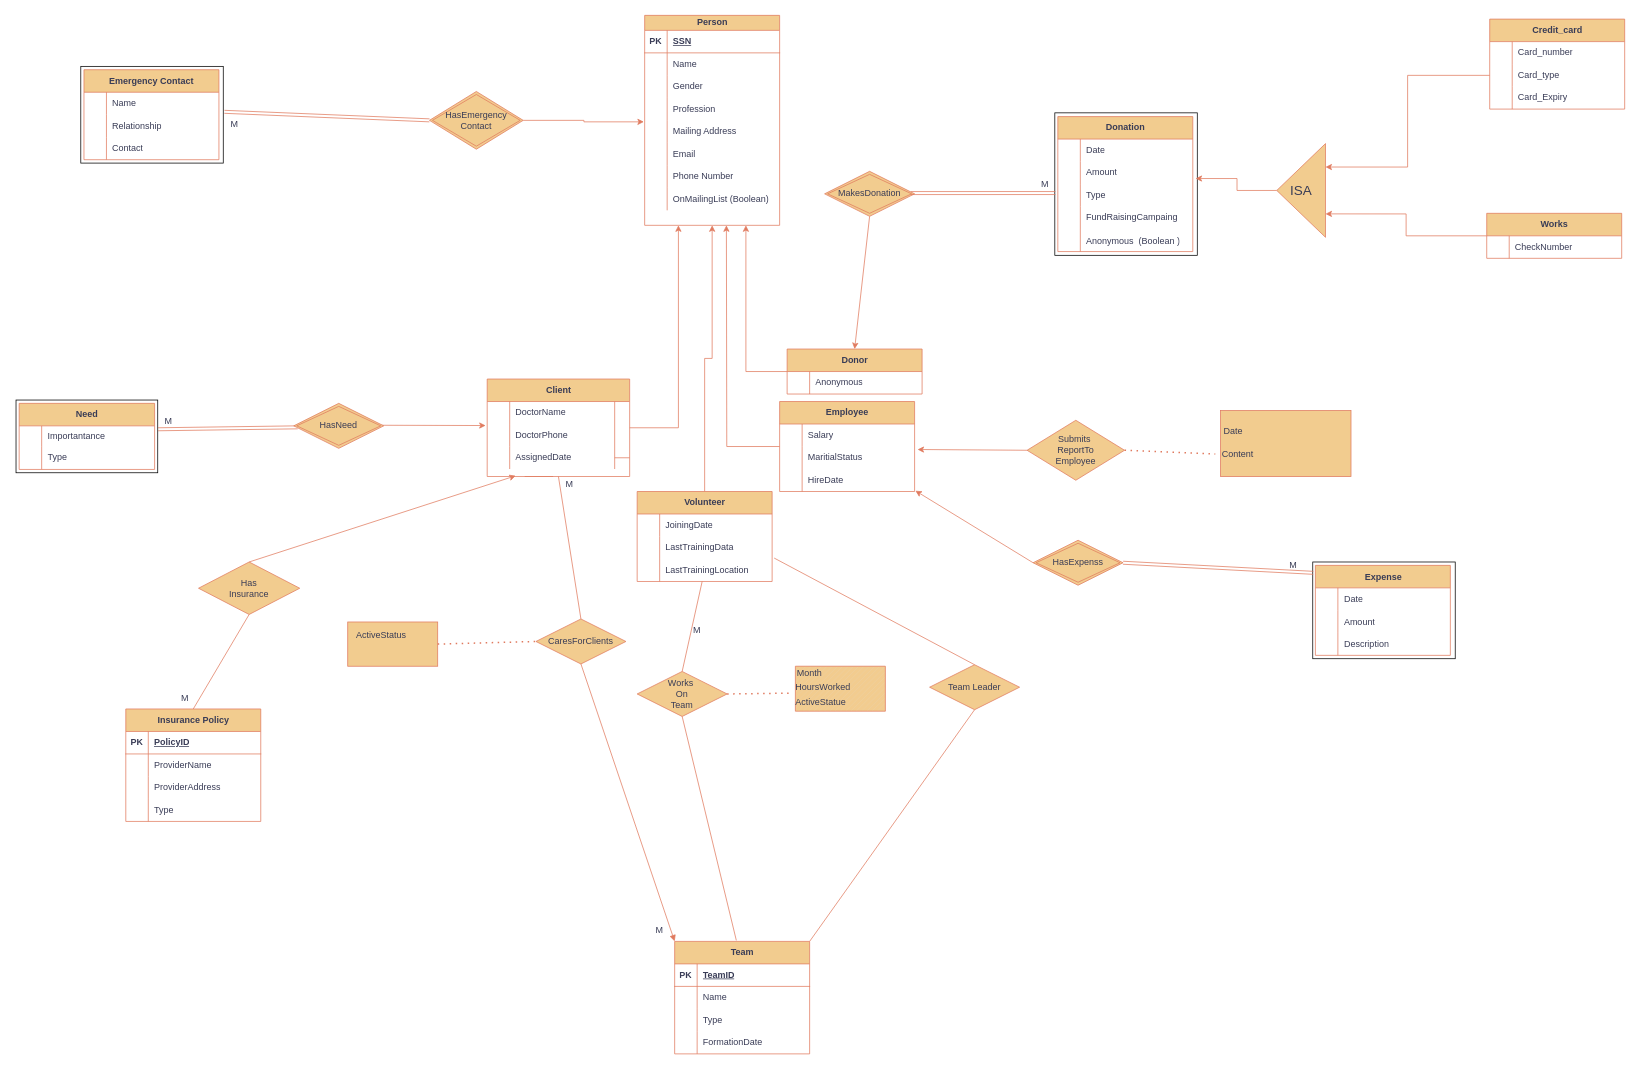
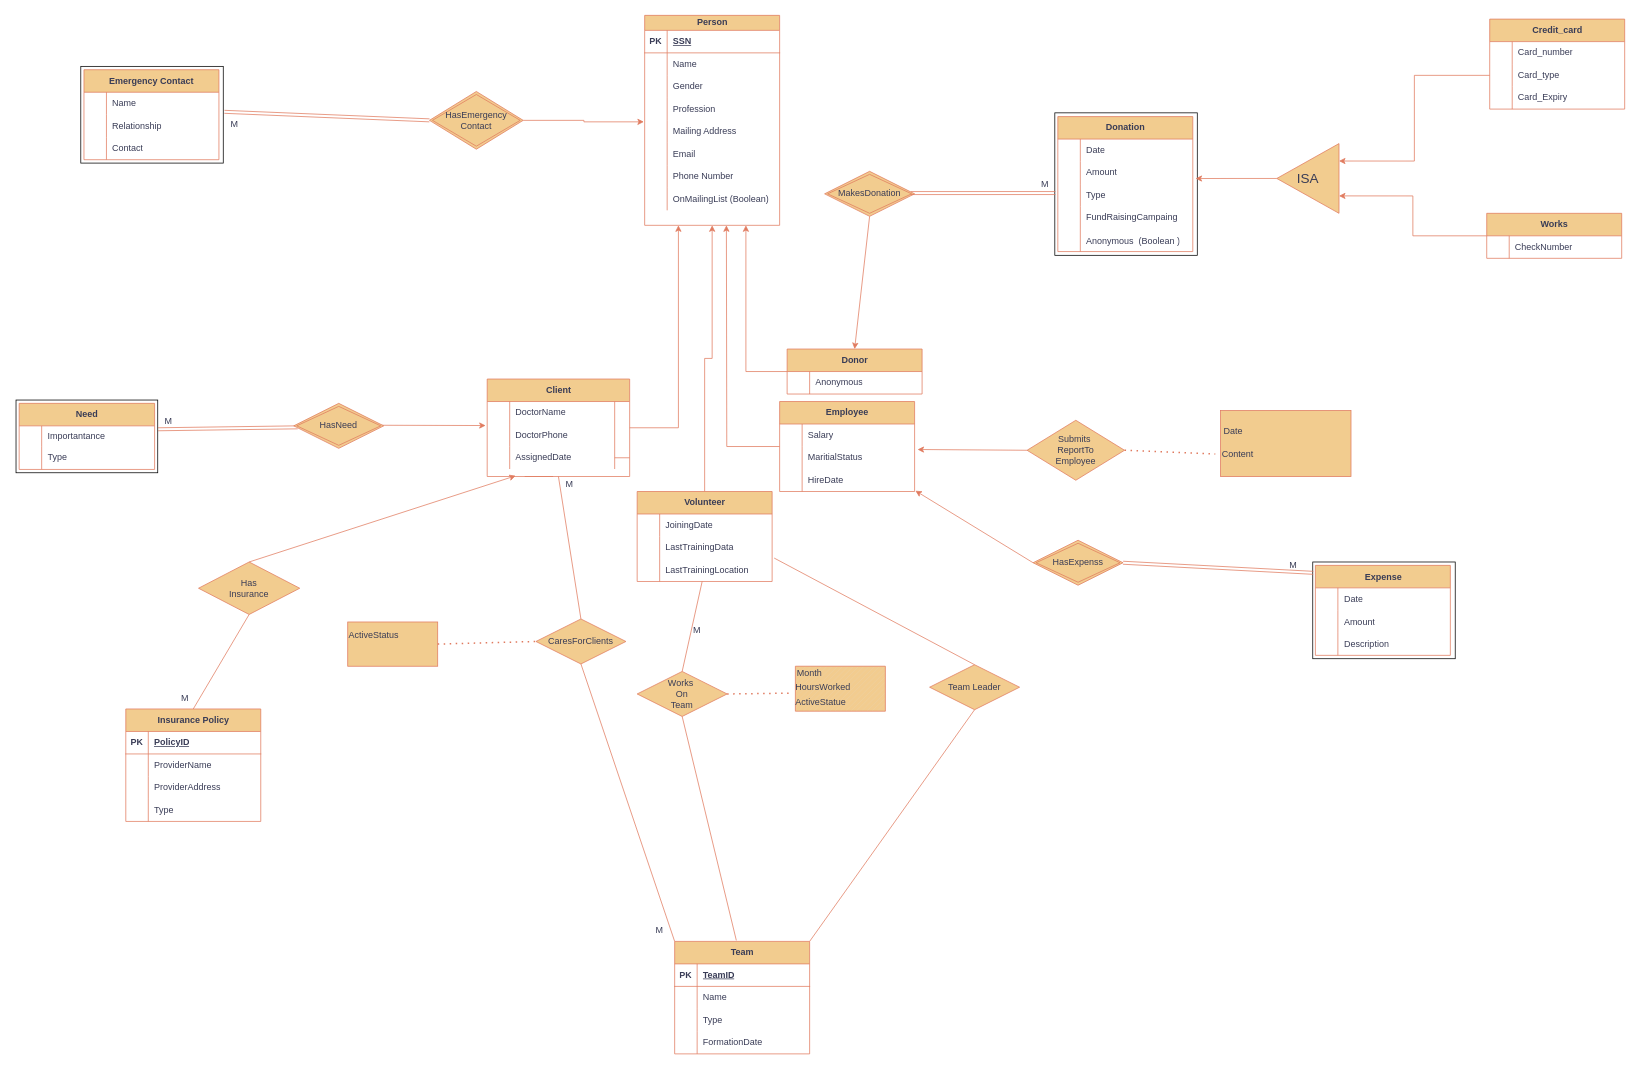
node "ISA": size 49x94 -> 62x70
node "ActiveStatus": moved (381, 636) -> (374, 636)
edge "CaresForClients" -> "Team": arrowhead block -> none
